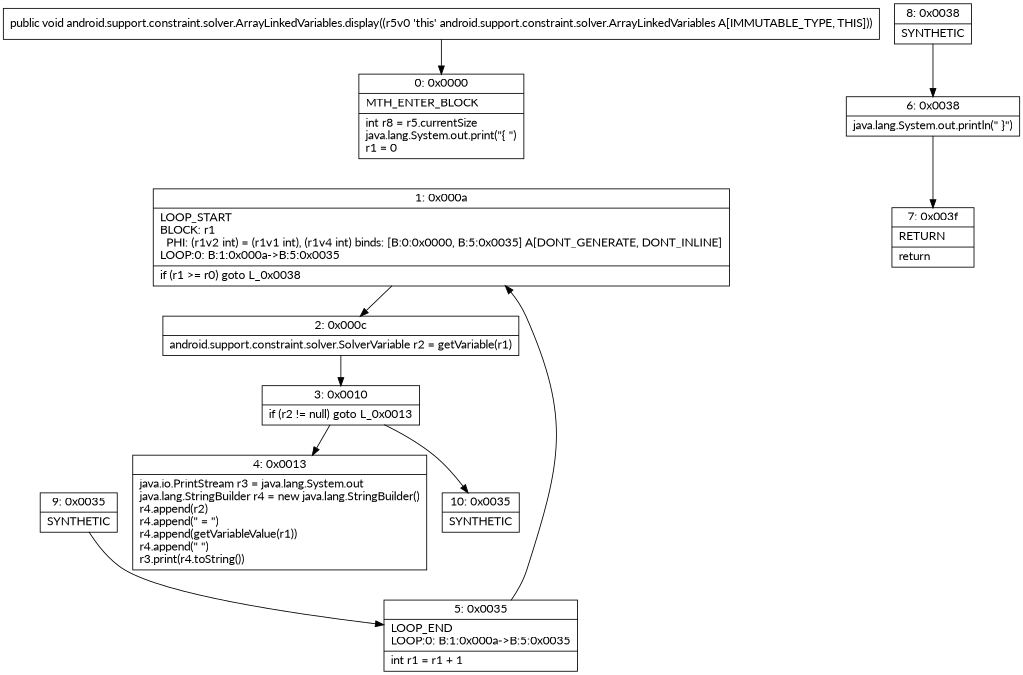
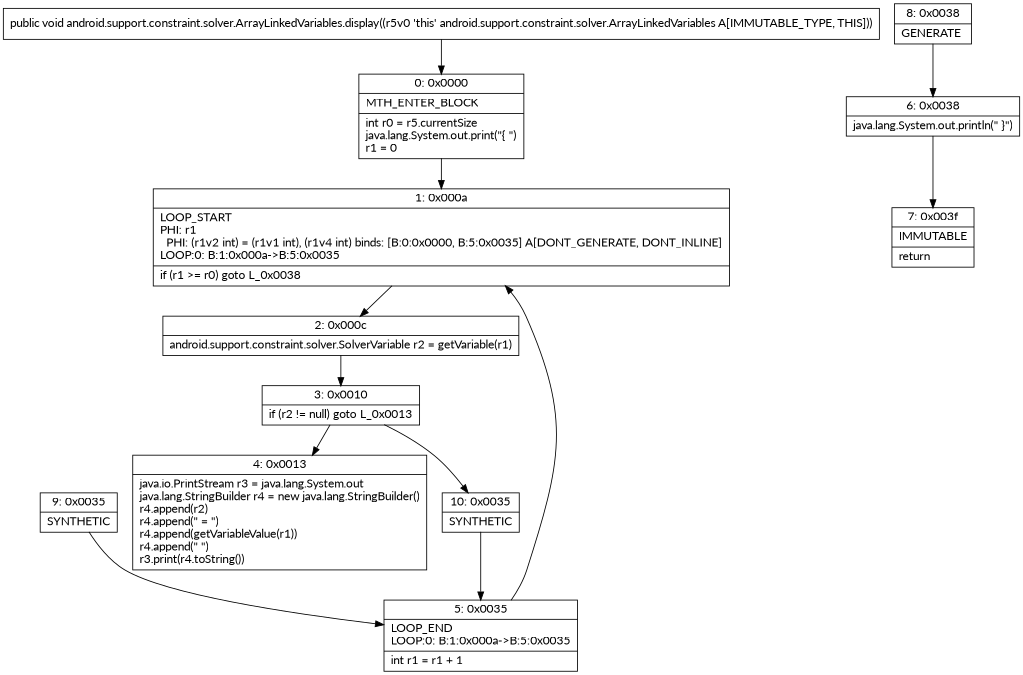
node "8: 0x0038": text "SYNTHETIC" -> "GENERATE"
node "0: 0x0000": text "int r8 = r5.currentSize" -> "int r0 = r5.currentSize"
edge "0: 0x0000" -> "1: 0x000a": added
node "1: 0x000a": text "BLOCK: r1" -> "PHI: r1"
node "7: 0x003f": text "RETURN" -> "IMMUTABLE"
edge "10: 0x0035" -> "5: 0x0035": added
